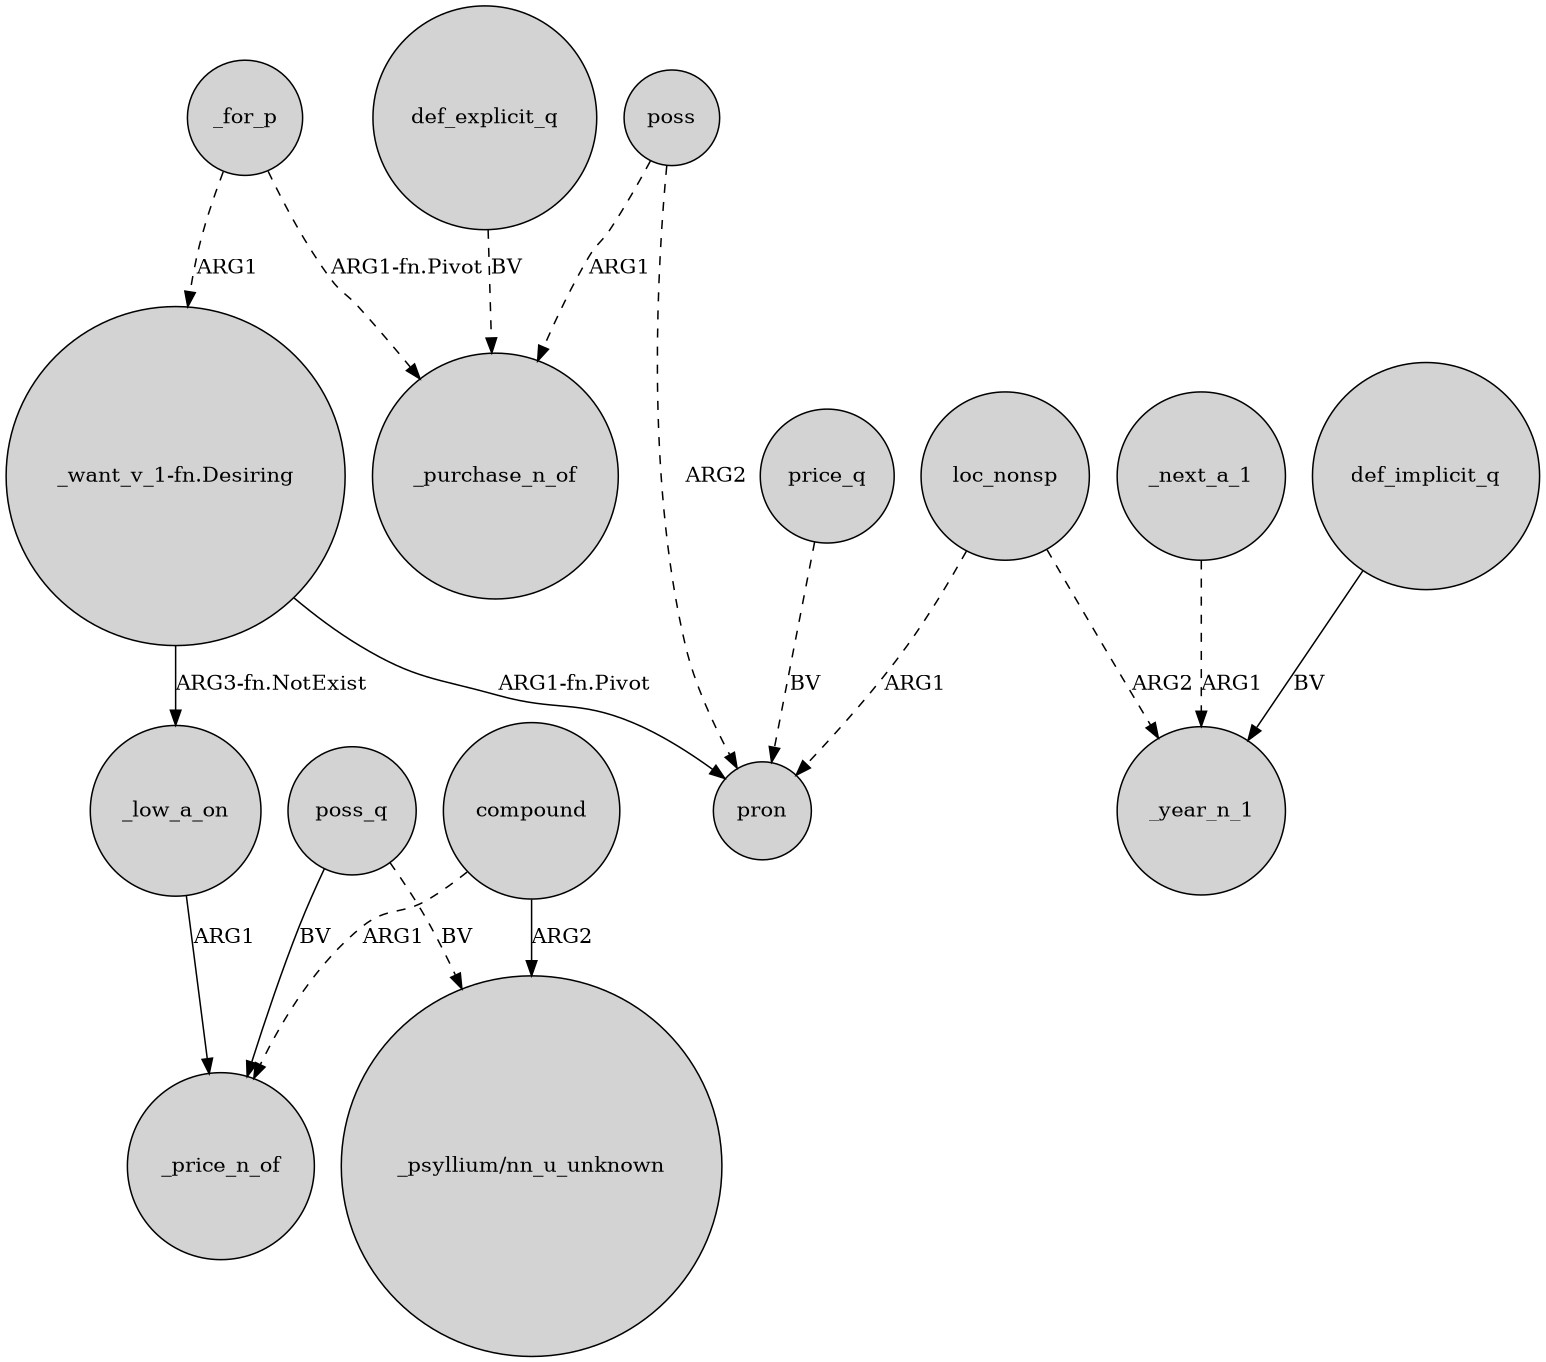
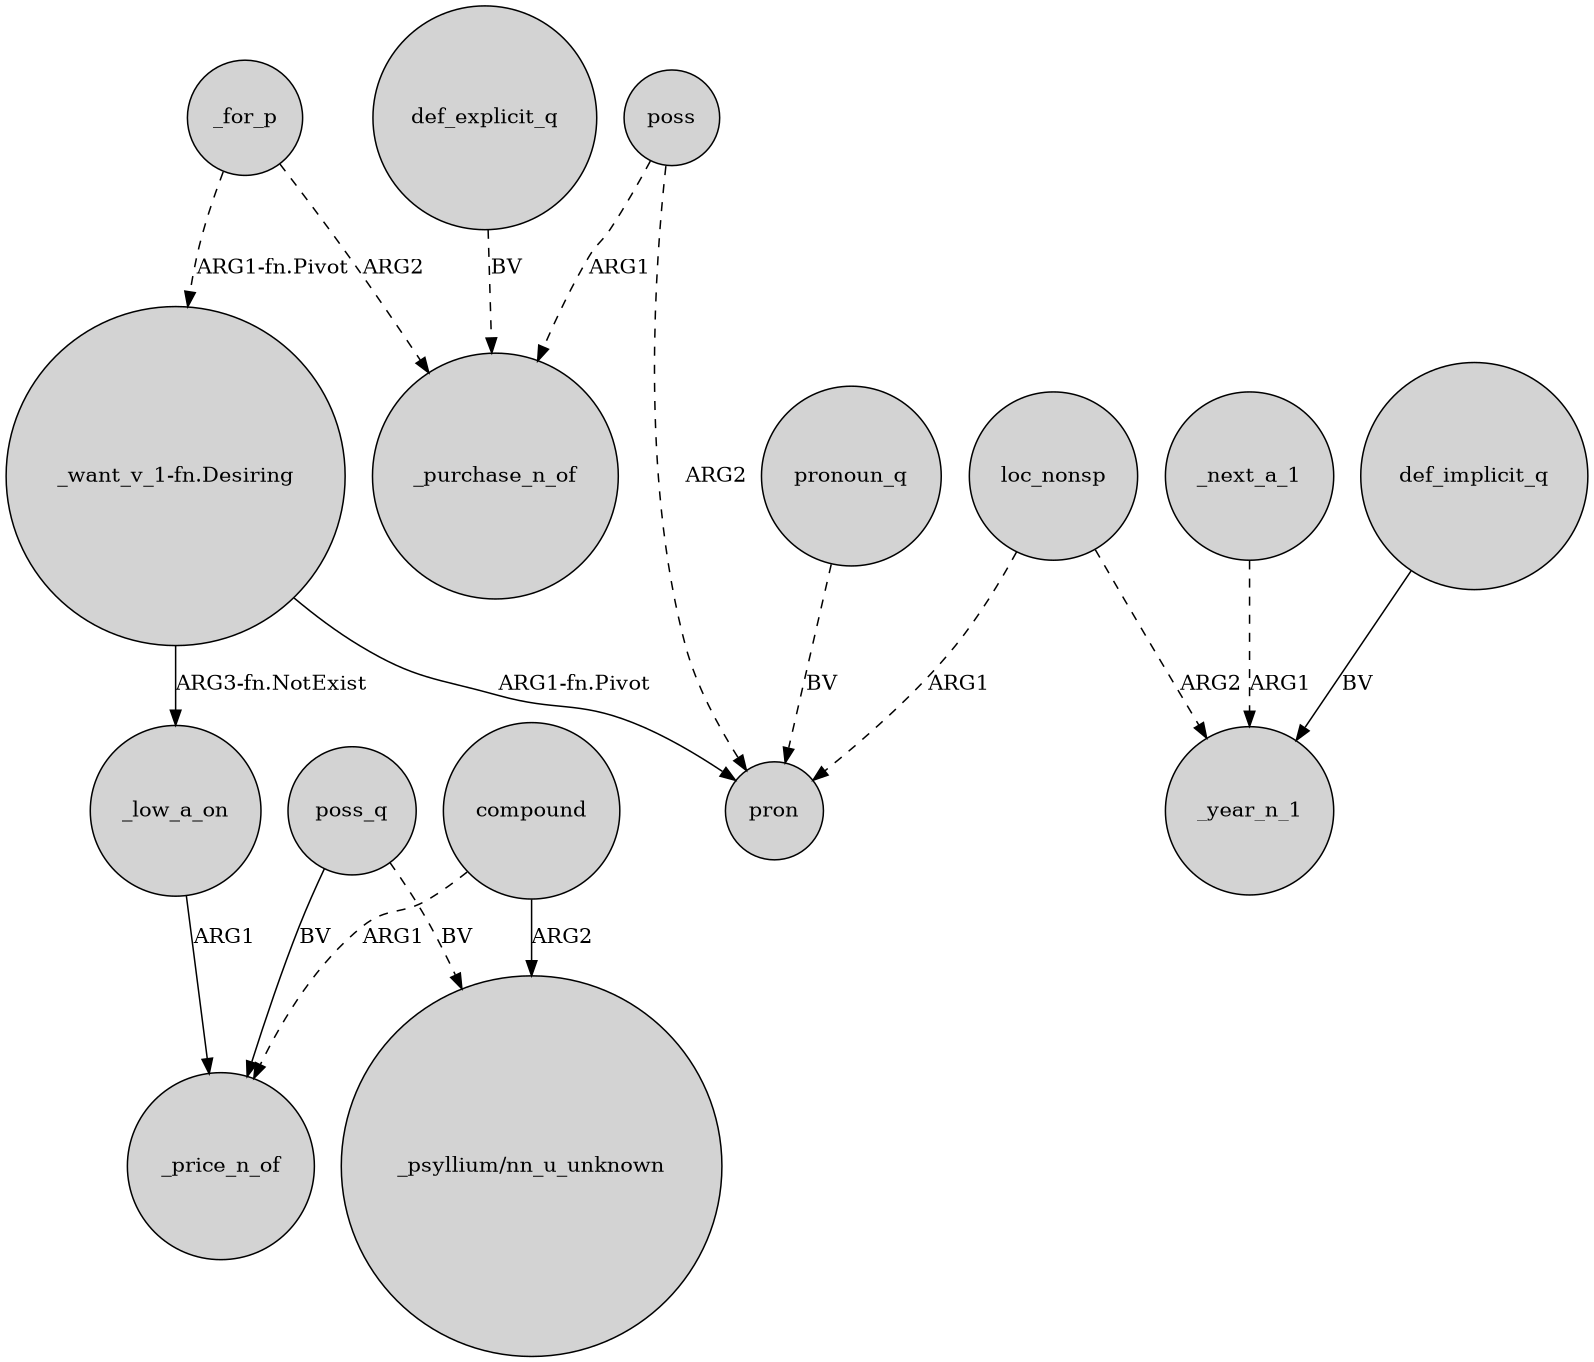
edge "_for_p" -> "_want_v_1-fn.Desiring": label "ARG1" -> "ARG1-fn.Pivot"
edge "_for_p" -> "_purchase_n_of": label "ARG1-fn.Pivot" -> "ARG2"
node "price_q": label "price_q" -> "pronoun_q"
